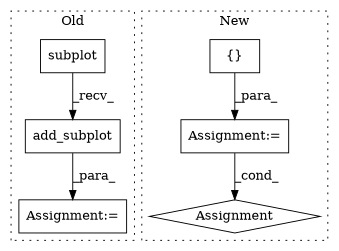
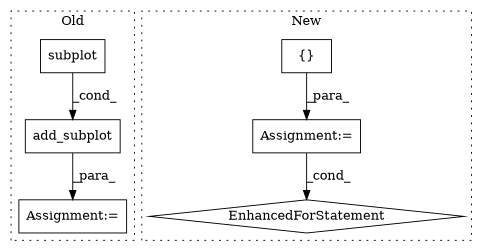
edge "subplot" -> "add_subplot": label "_recv_" -> "_cond_"
node "Assignment": label "Assignment" -> "EnhancedForStatement"
